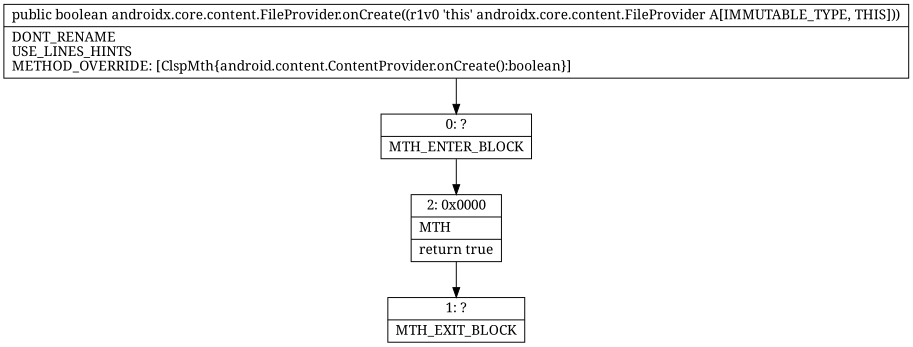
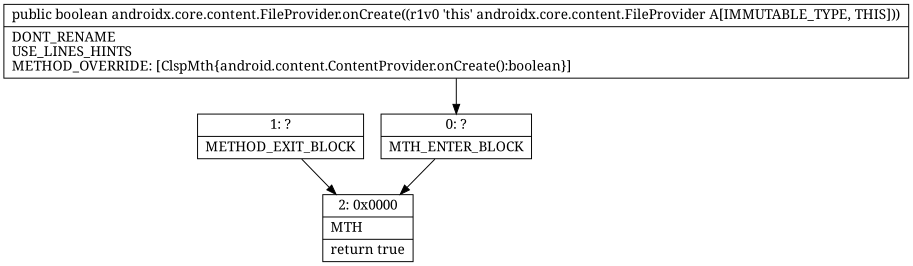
edge "2: 0x0000" -> "1: ?": reversed
node "1: ?": text "MTH_EXIT_BLOCK" -> "METHOD_EXIT_BLOCK"
